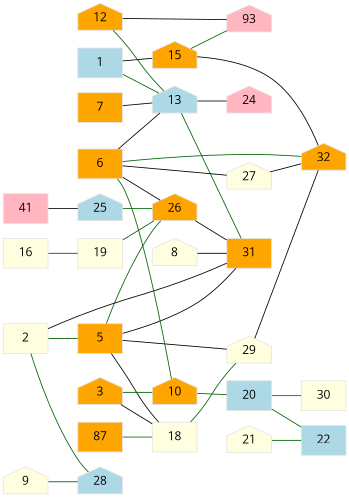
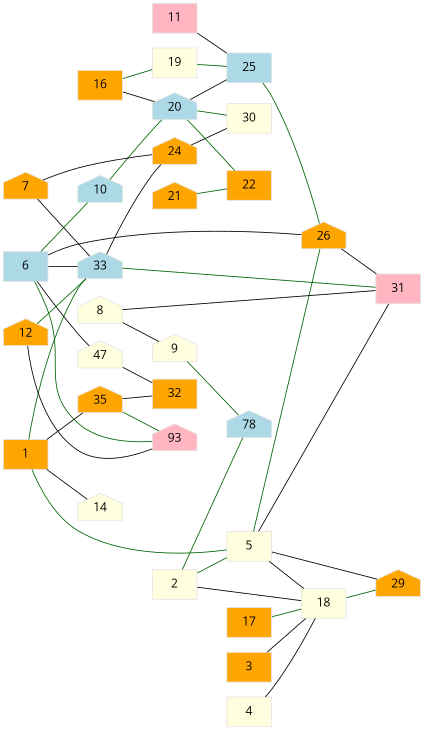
node "15": label "15" -> "35"
node "1": fillcolor lightblue -> orange
edge "25" -- "20": added
edge "16" -- "20": added
node "13": label "13" -> "33"
node "24": fillcolor lightpink -> orange
node "7": shape box -> house
edge "30" -- "24": added
edge "32" -- "6": now "93" -- "6"
node "32": shape house -> box
edge "24" -- "7": added
node "6": fillcolor orange -> lightblue
node "27": label "27" -> "47"
node "41": label "41" -> "11"
node "25": shape house -> box
edge "26" -- "19": now "25" -- "19"
node "16": fillcolor lightyellow -> orange
node "31": fillcolor orange -> lightpink
edge "32" -- "29": removed
edge "31" -- "2": now "18" -- "2"
edge "8" -- "9": added
node "5": fillcolor orange -> lightyellow
node "29": fillcolor lightyellow -> orange
node "3": shape house -> box
edge "3" -- "10": removed
node "10": fillcolor orange -> lightblue
node "20": shape box -> house
node "87": label "87" -> "17"
node "21": fillcolor lightyellow -> orange
node "22": fillcolor lightblue -> orange
node "28": label "28" -> "78"
node "14": added
edge "1" -- "5": added
node "4": added
